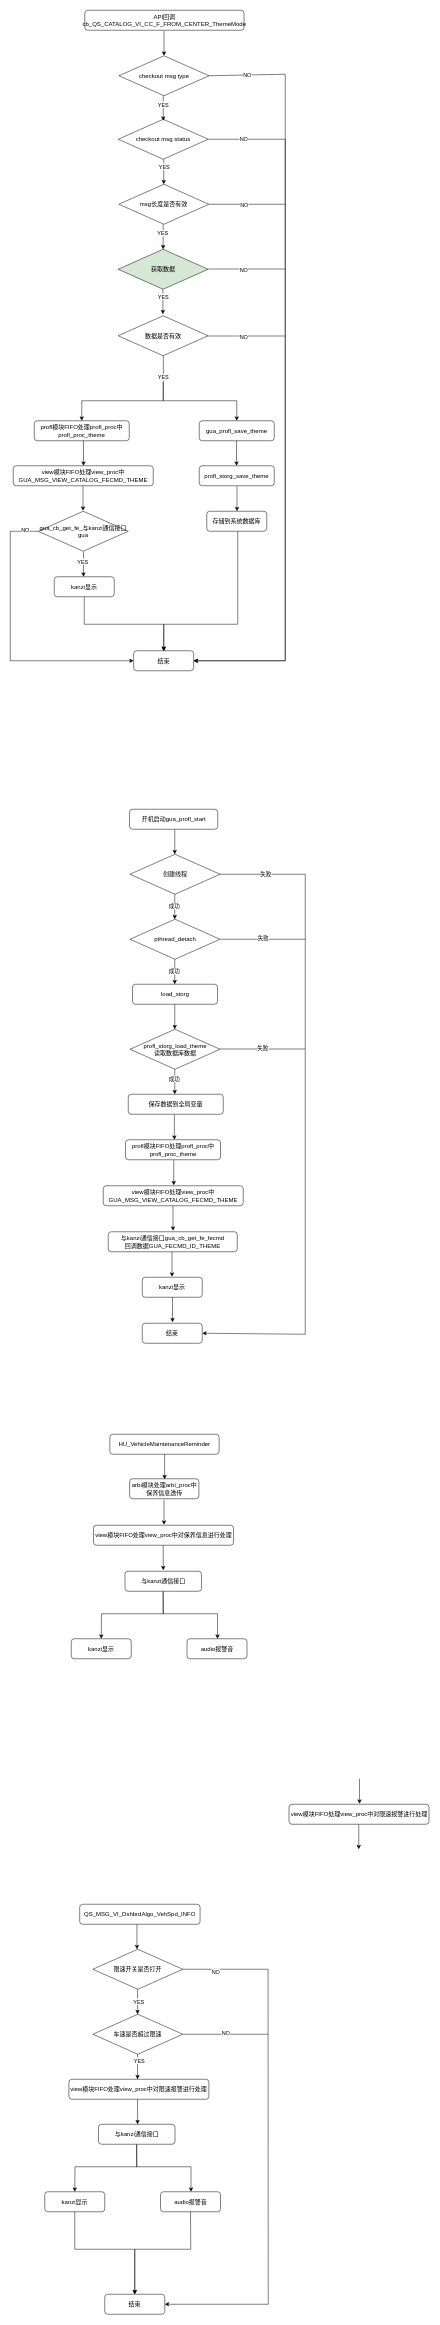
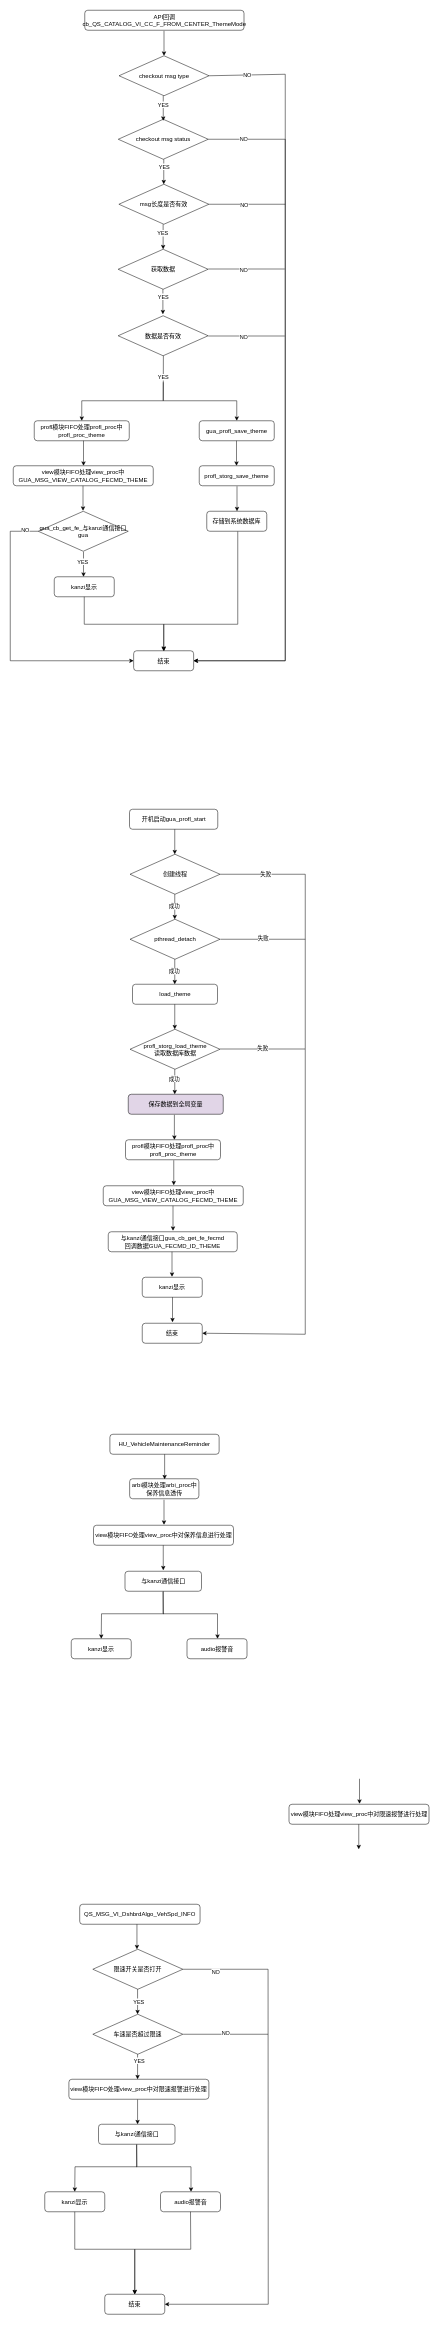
node "获取数据": fillcolor #d5e8d4 -> #ffffff
node "load_storg": label "load_storg" -> "load_theme"
node "保存数据到全局变量": fillcolor #ffffff -> #e1d5e7
